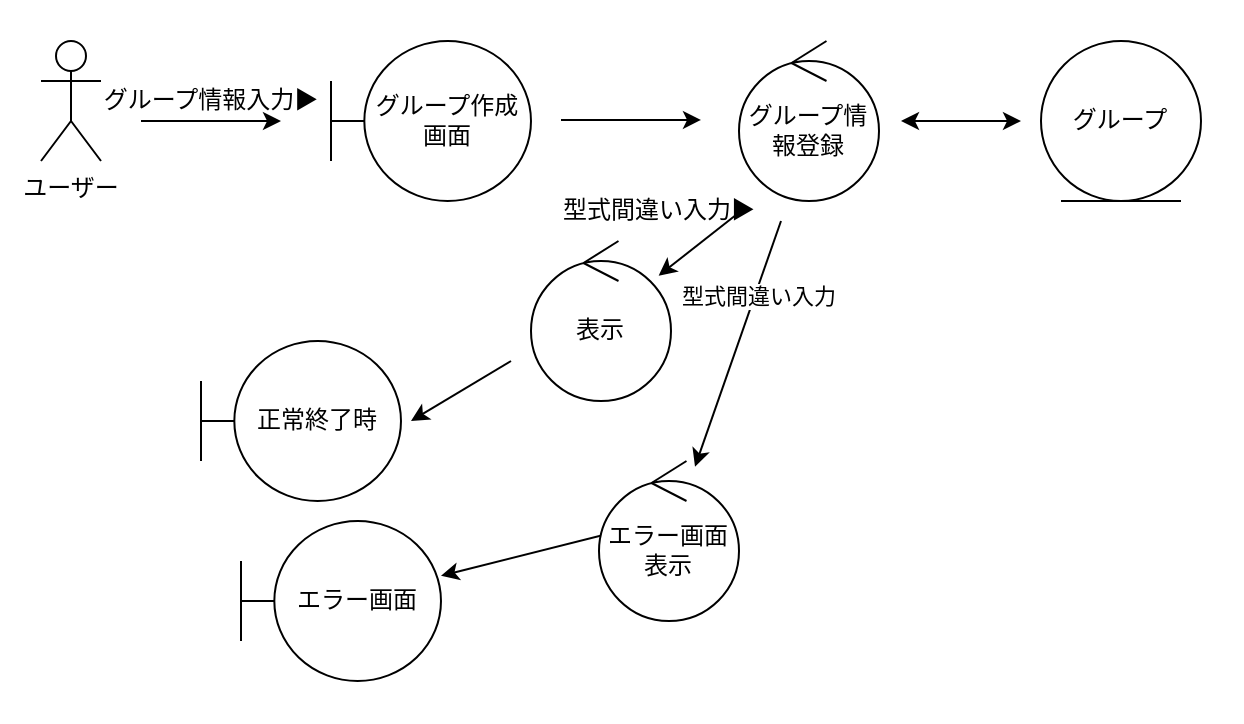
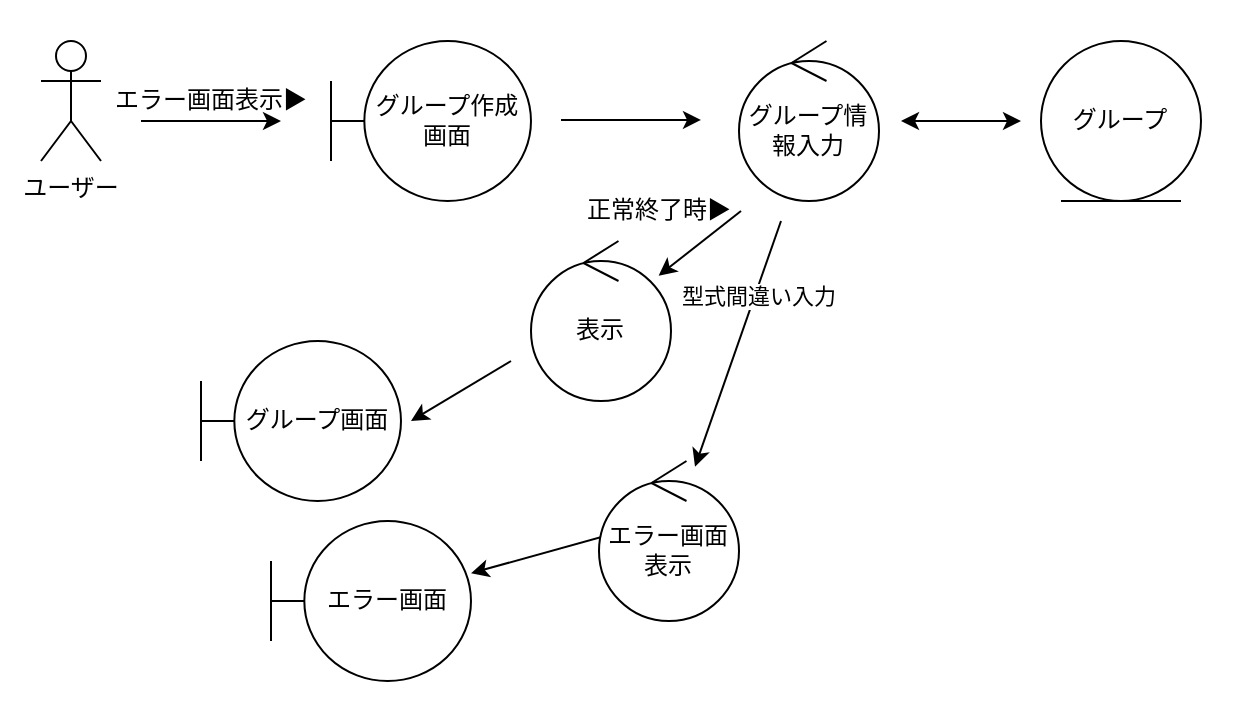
node "グループ情報入力▶": label "グループ情報入力▶" -> "エラー画面表示▶"
node "グループ情報登録": label "グループ情報登録" -> "グループ情報入力"
node "型式間違い入力▶": label "型式間違い入力▶" -> "正常終了時▶"
node "正常終了時": label "正常終了時" -> "グループ画面"
node "エラー画面": moved (341, 601) -> (371, 601)
